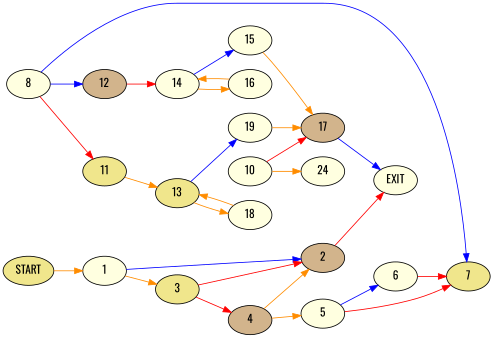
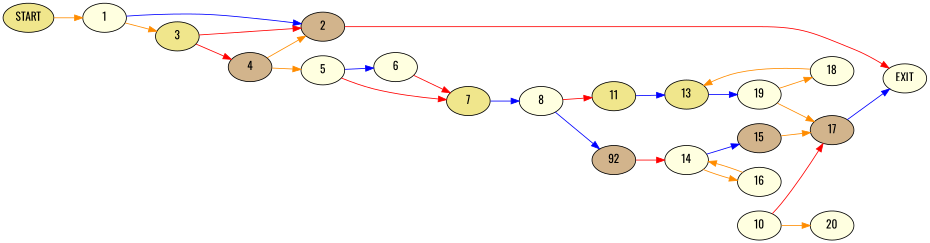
edge "8" -> "7": reversed
node "15": fillcolor lightyellow -> tan
node "12": label "12" -> "92"
node "24": label "24" -> "20"
edge "11" -> "13": color darkorange -> blue
edge "13" -> "18": now "19" -> "18"
